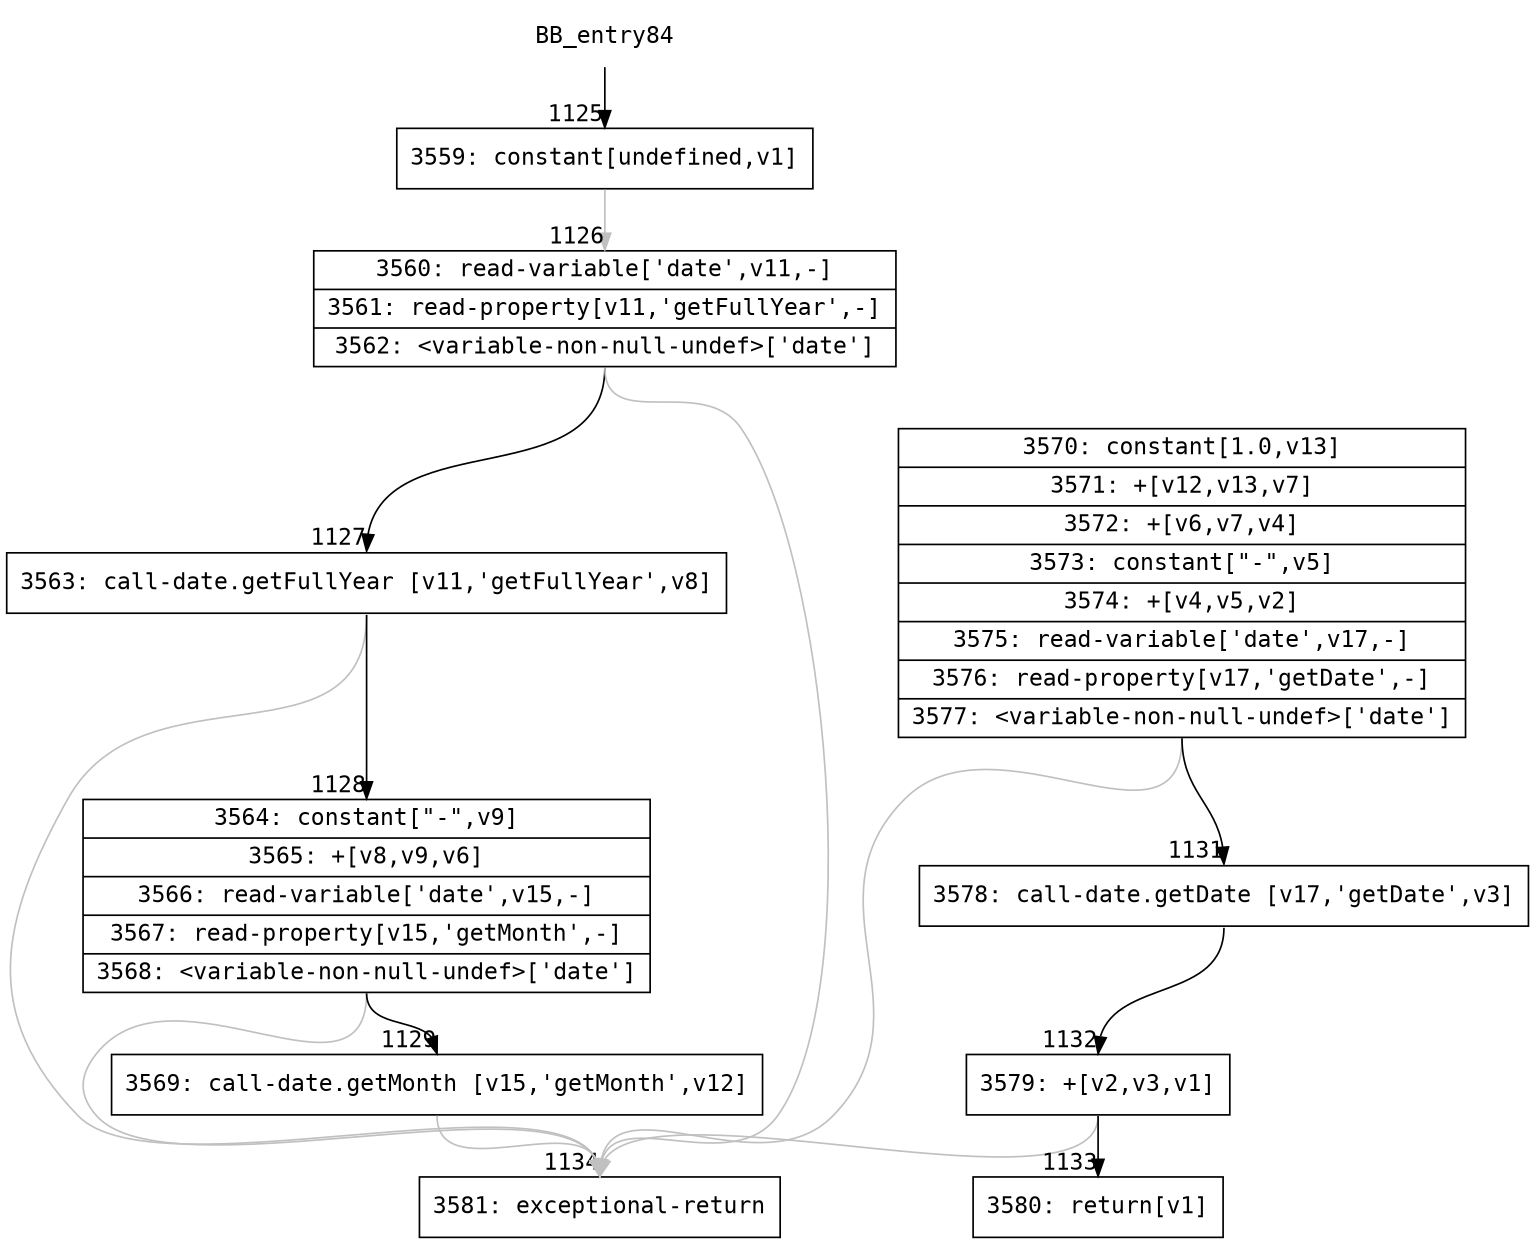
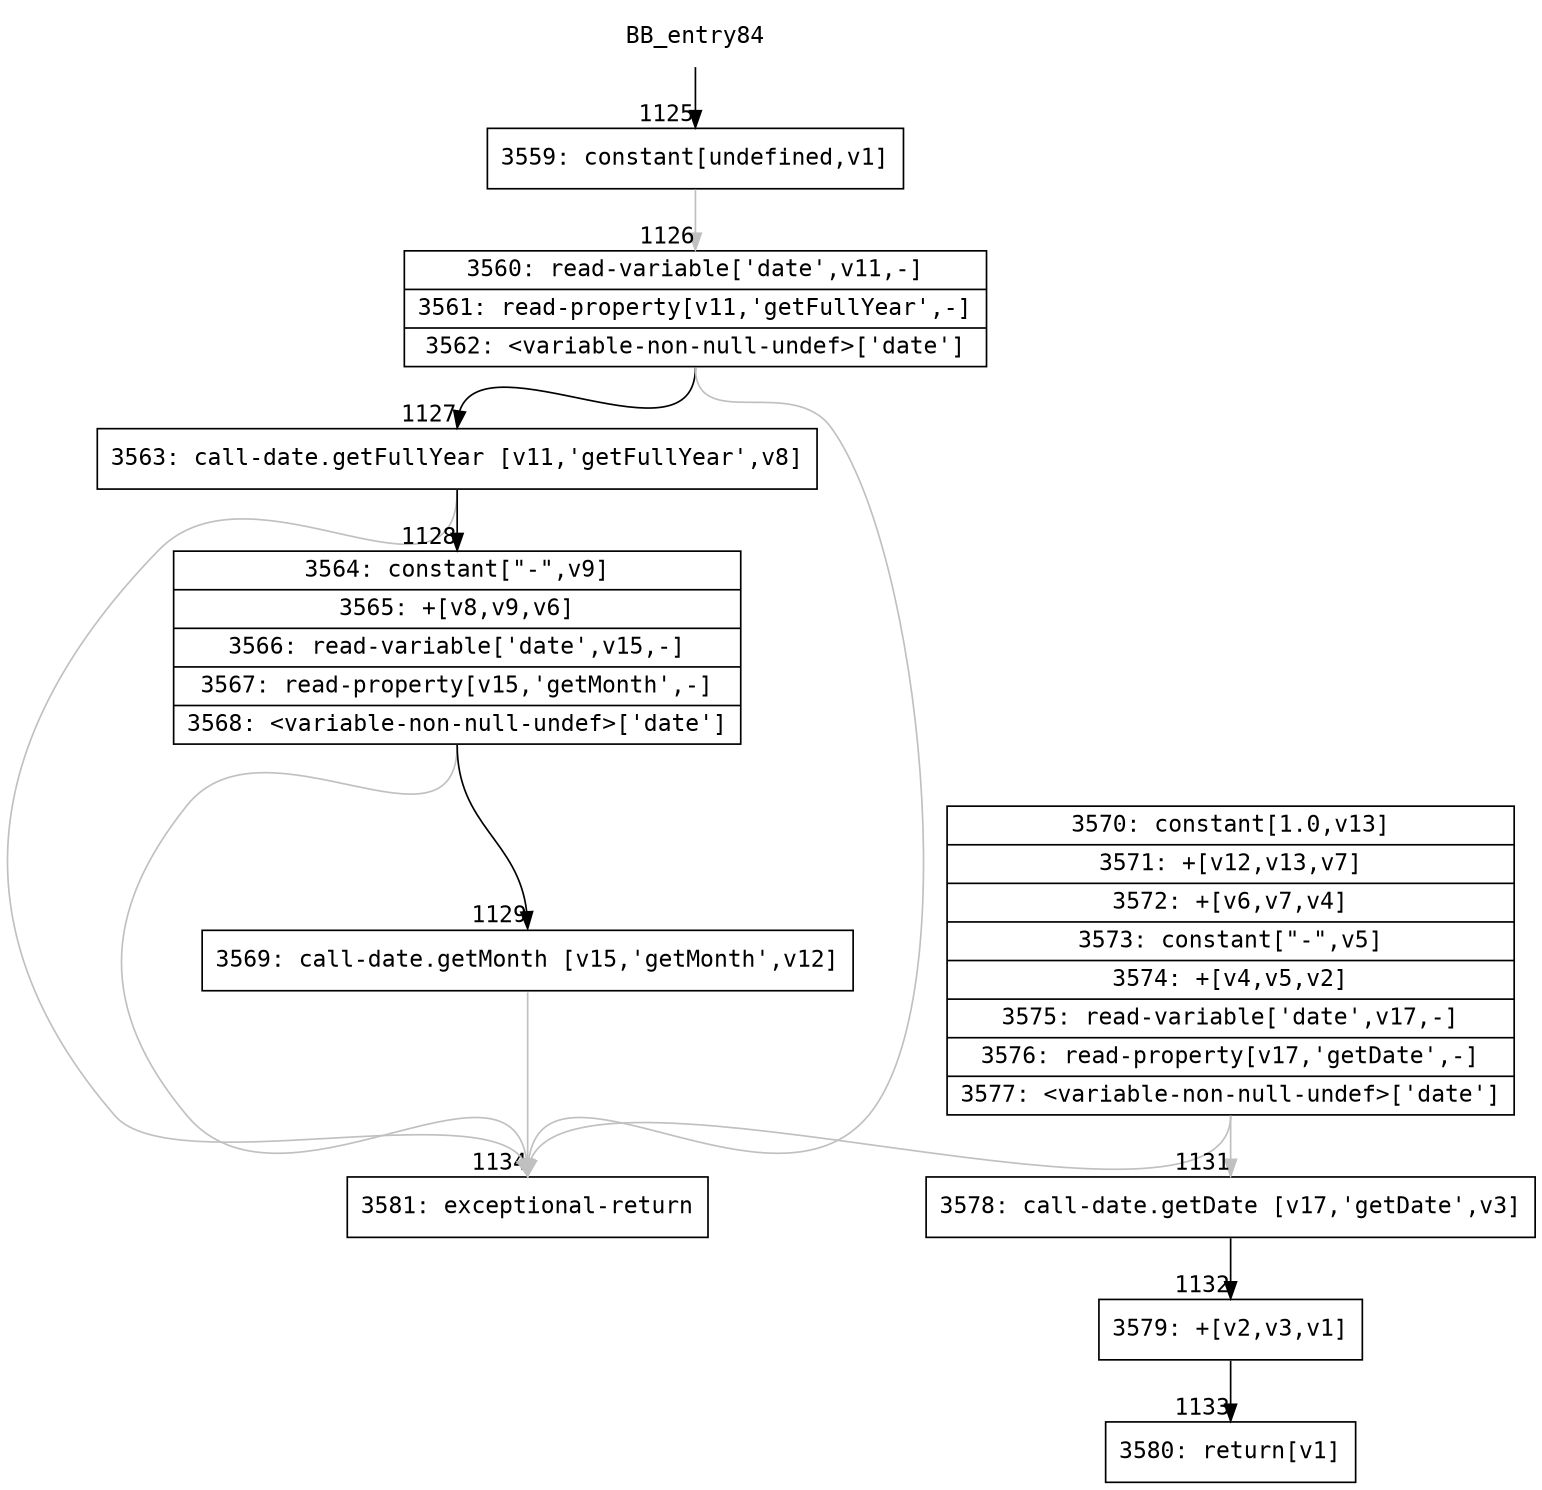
edge "3570: constant[1.0,v13]" -> "3578: call-date.getDate [v17,'getDate',v3]": color black -> gray
edge "3579: +[v2,v3,v1]" -> "3581: exceptional-return": removed
